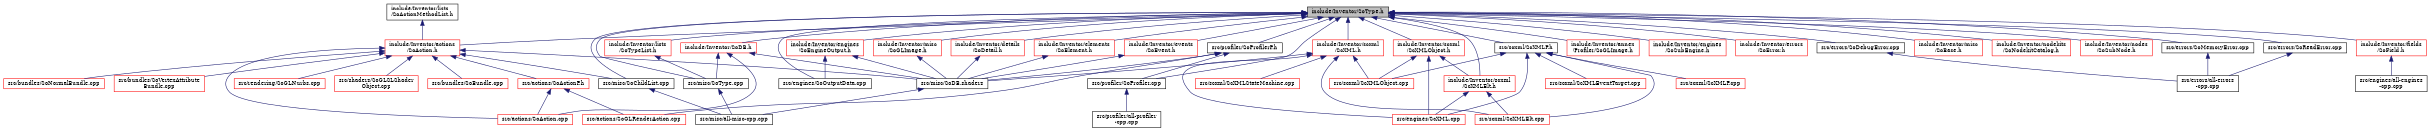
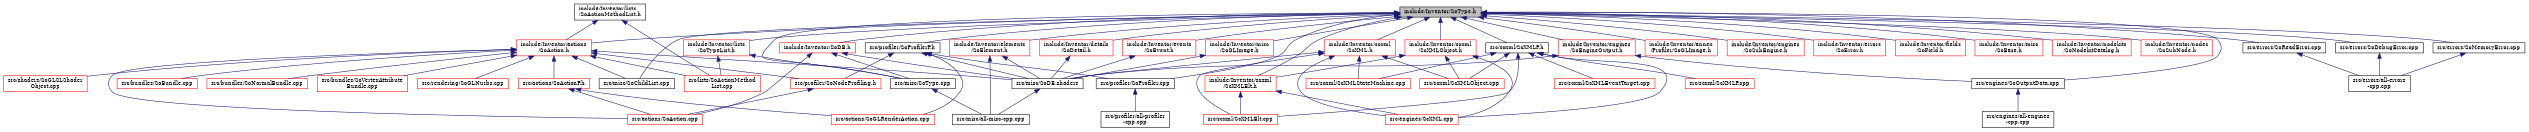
edge "src/engines/all-engines -cpp.cpp" -> "include/Inventor/fields /SoField.h": now "src/engines/all-engines -cpp.cpp" -> "src/engines/SoOutputData.cpp"
edge "src/scxml/ScXMLStateMachine.cpp" -> "src/scxml/ScXMLP.h": added
node "src/lists/SoActionMethod List.cpp": added
node "src/profiler/SoNodeProfiling.h": added
edge "src/misc/all-misc-cpp.cpp" -> "src/misc/SoChildList.cpp": now "src/misc/all-misc-cpp.cpp" -> "include/Inventor/elements /SoElement.h"
